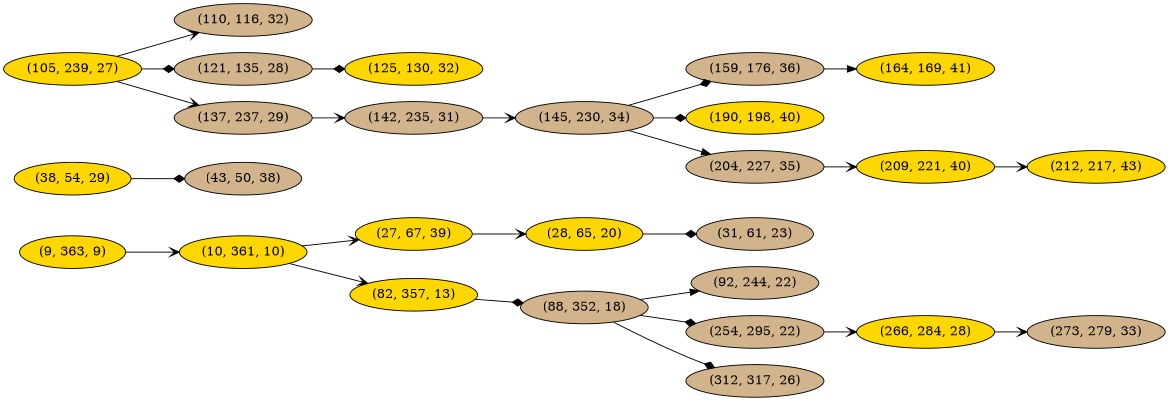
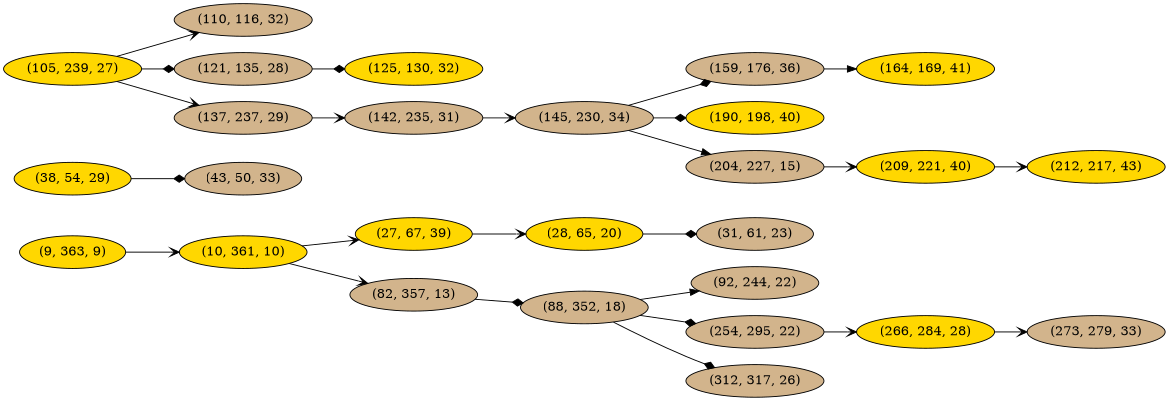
node "(204, 227, 35)": label "(204, 227, 35)" -> "(204, 227, 15)"
node "(43, 50, 38)": label "(43, 50, 38)" -> "(43, 50, 33)"
node "(82, 357, 13)": fillcolor gold -> tan
